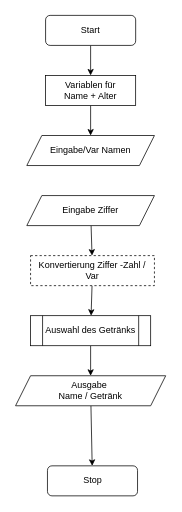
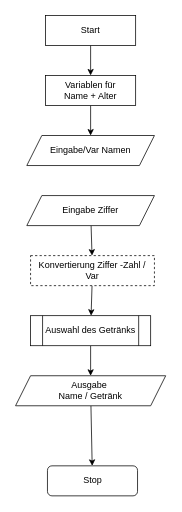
node "Start": shape rounded rectangle -> rectangle
